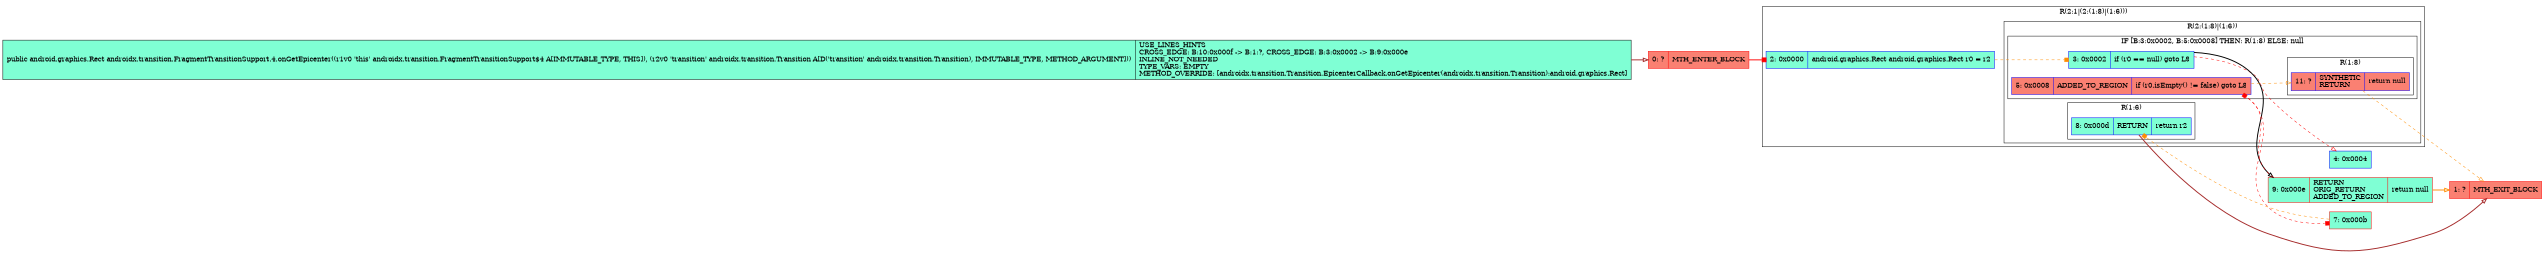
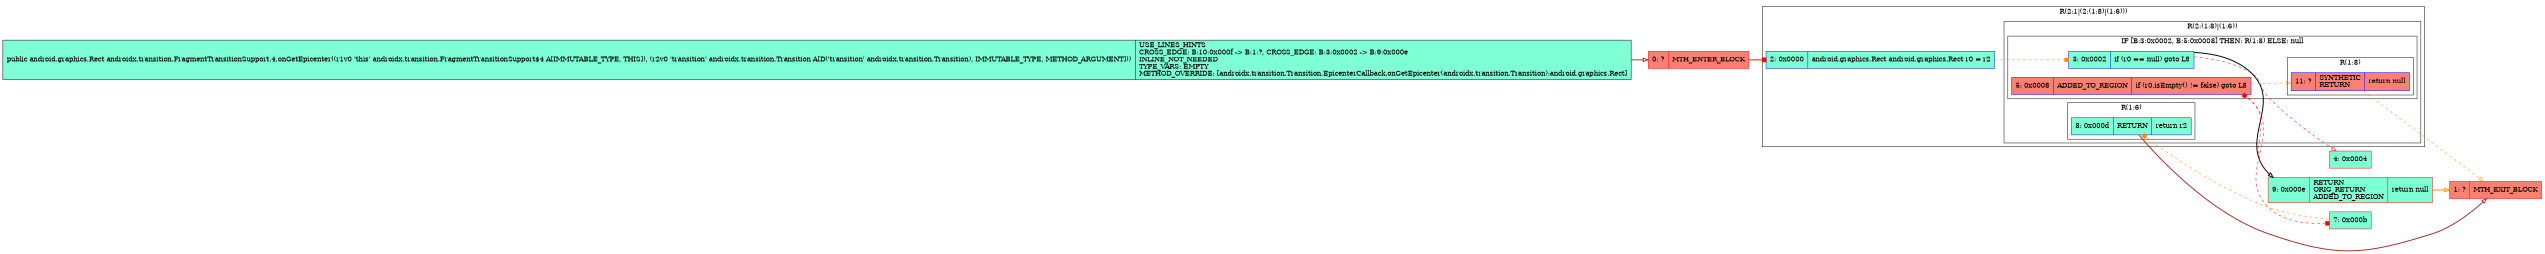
node "4: 0x0004": color blue -> red
